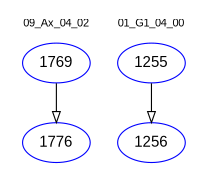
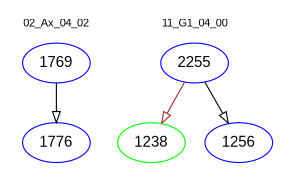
cluster "09_Ax_04_02": label "09_Ax_04_02" -> "02_Ax_04_02"
cluster "01_G1_04_00": label "01_G1_04_00" -> "11_G1_04_00"
node "1255": label "1255" -> "2255"
node "1238": added
